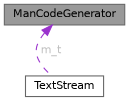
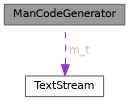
edge "TextStream" -> "ManCodeGenerator": reversed
